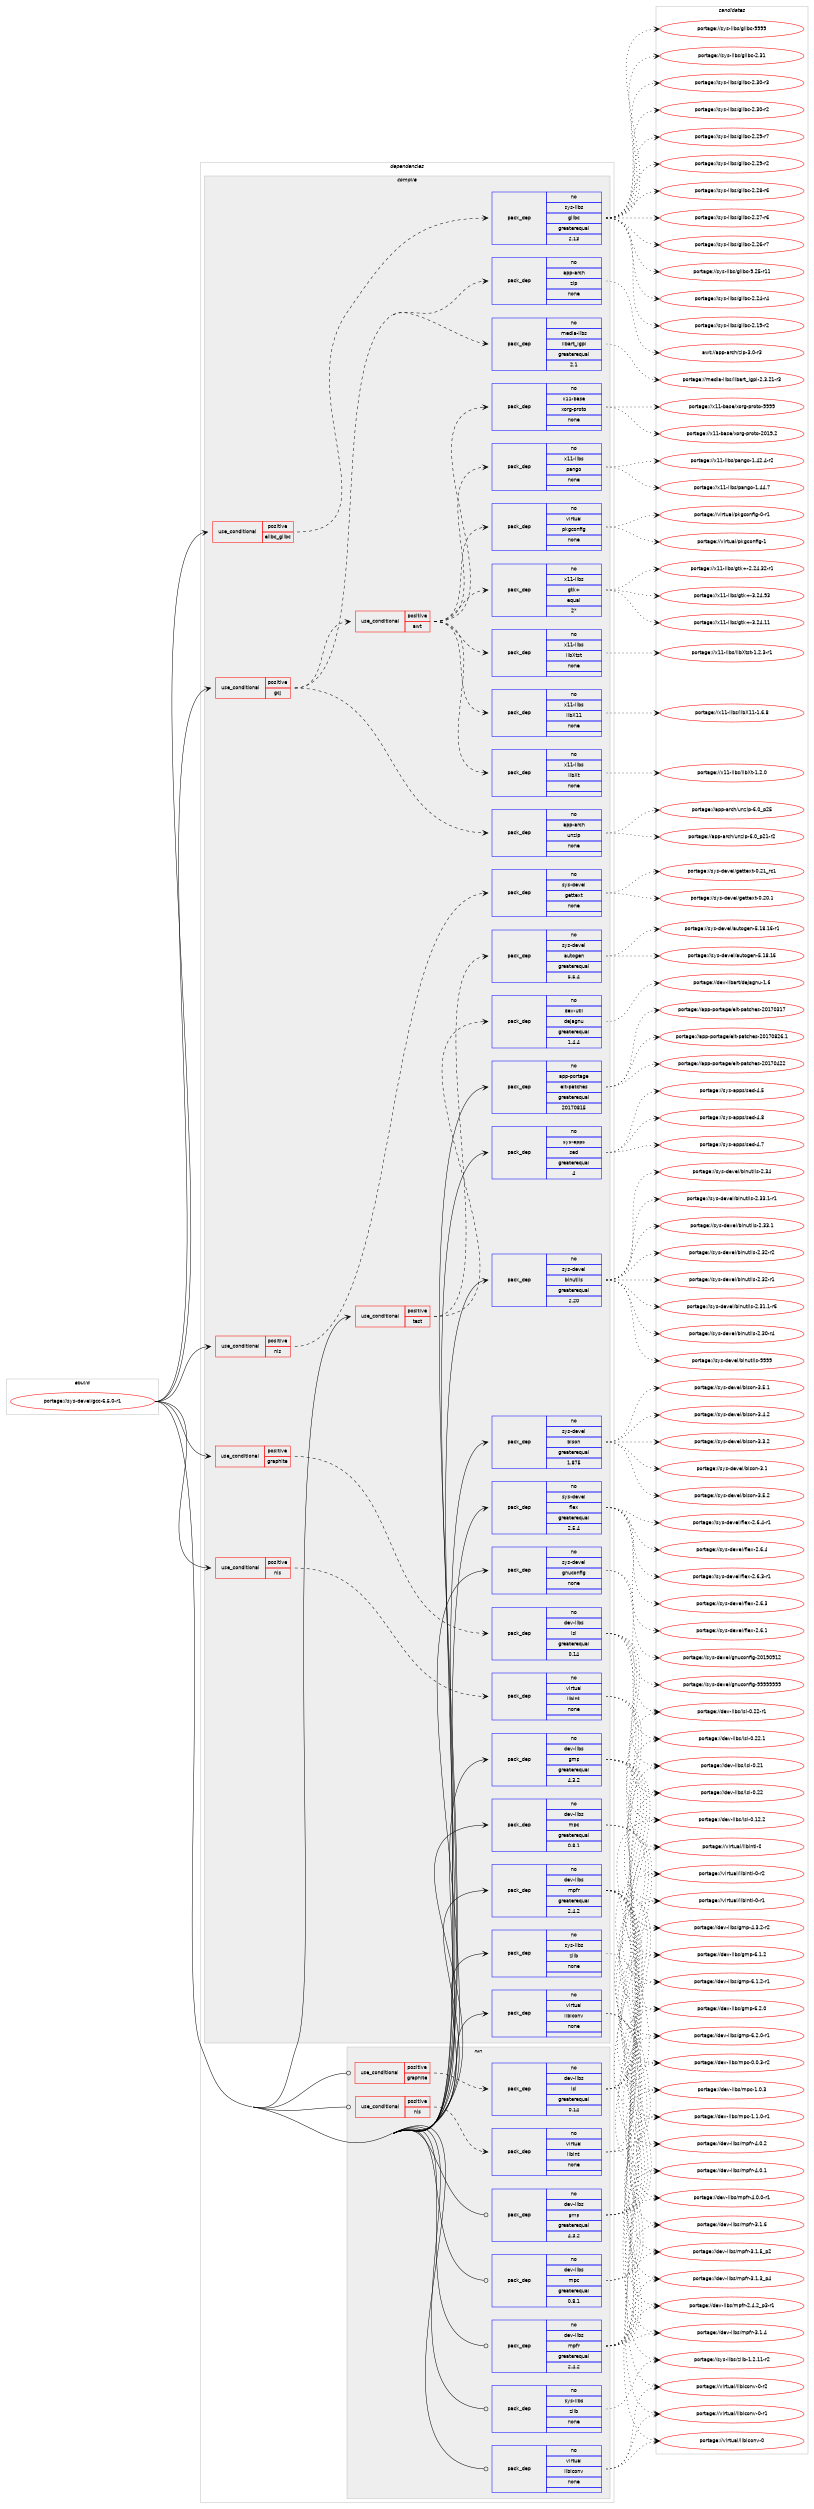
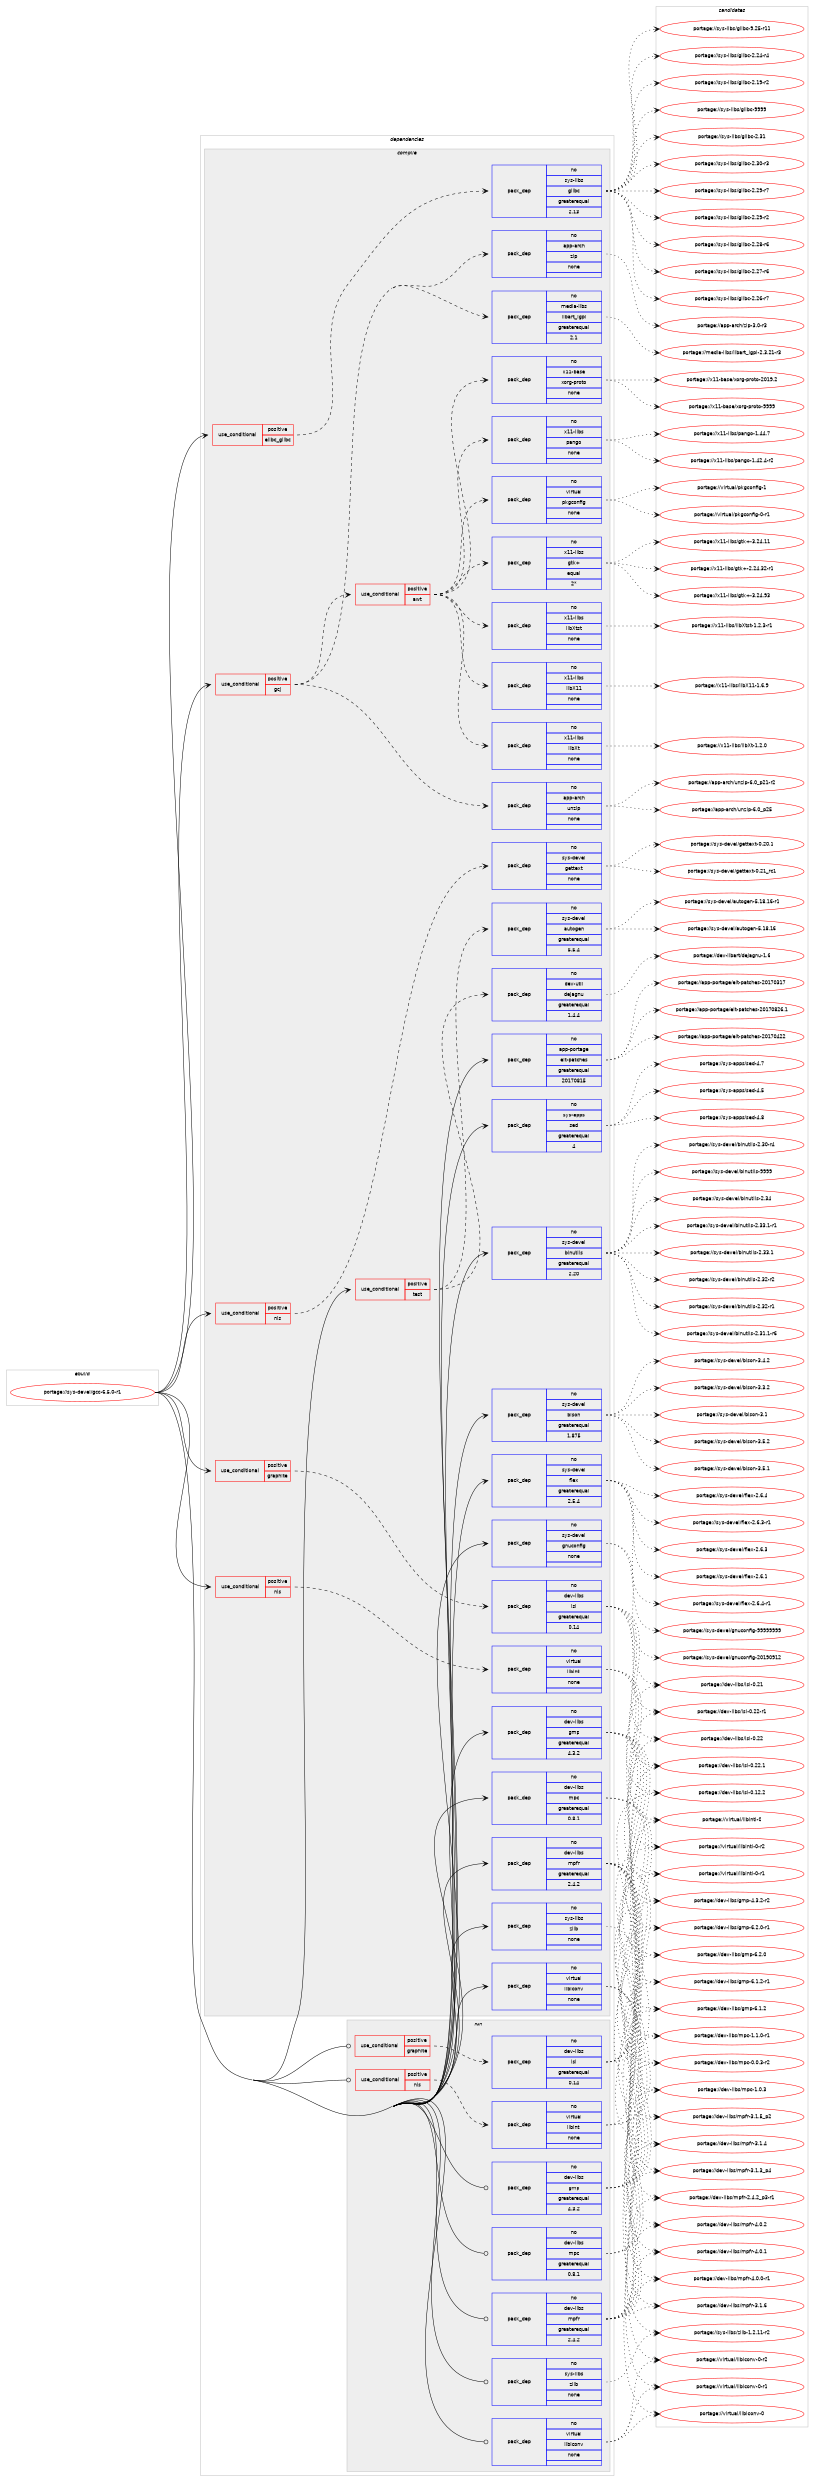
node "portage://sys-libs/glibc-2.30-r2": removed
node "awt://app-arch/zip-3.0-r3": label "awt://app-arch/zip-3.0-r3" -> "portage://app-arch/zip-3.0-r3"
node "portage://x11-libs/libX11-1.6.8": label "portage://x11-libs/libX11-1.6.8" -> "portage://x11-libs/libX11-1.6.9"
